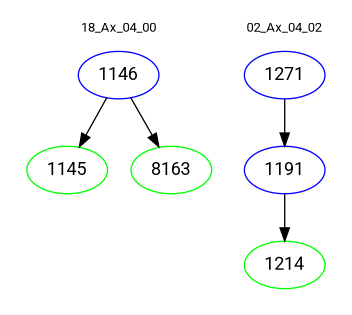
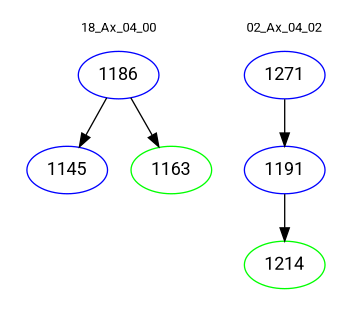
node "1146": label "1146" -> "1186"
node "1145": color green -> blue
node "8163": label "8163" -> "1163"
